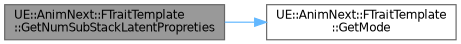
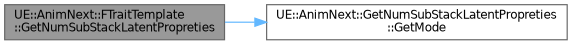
node "UE::AnimNext::FTraitTemplate ::GetMode": label "UE::AnimNext::FTraitTemplate ::GetMode" -> "UE::AnimNext::GetNumSubStackLatentPropreties ::GetMode"
